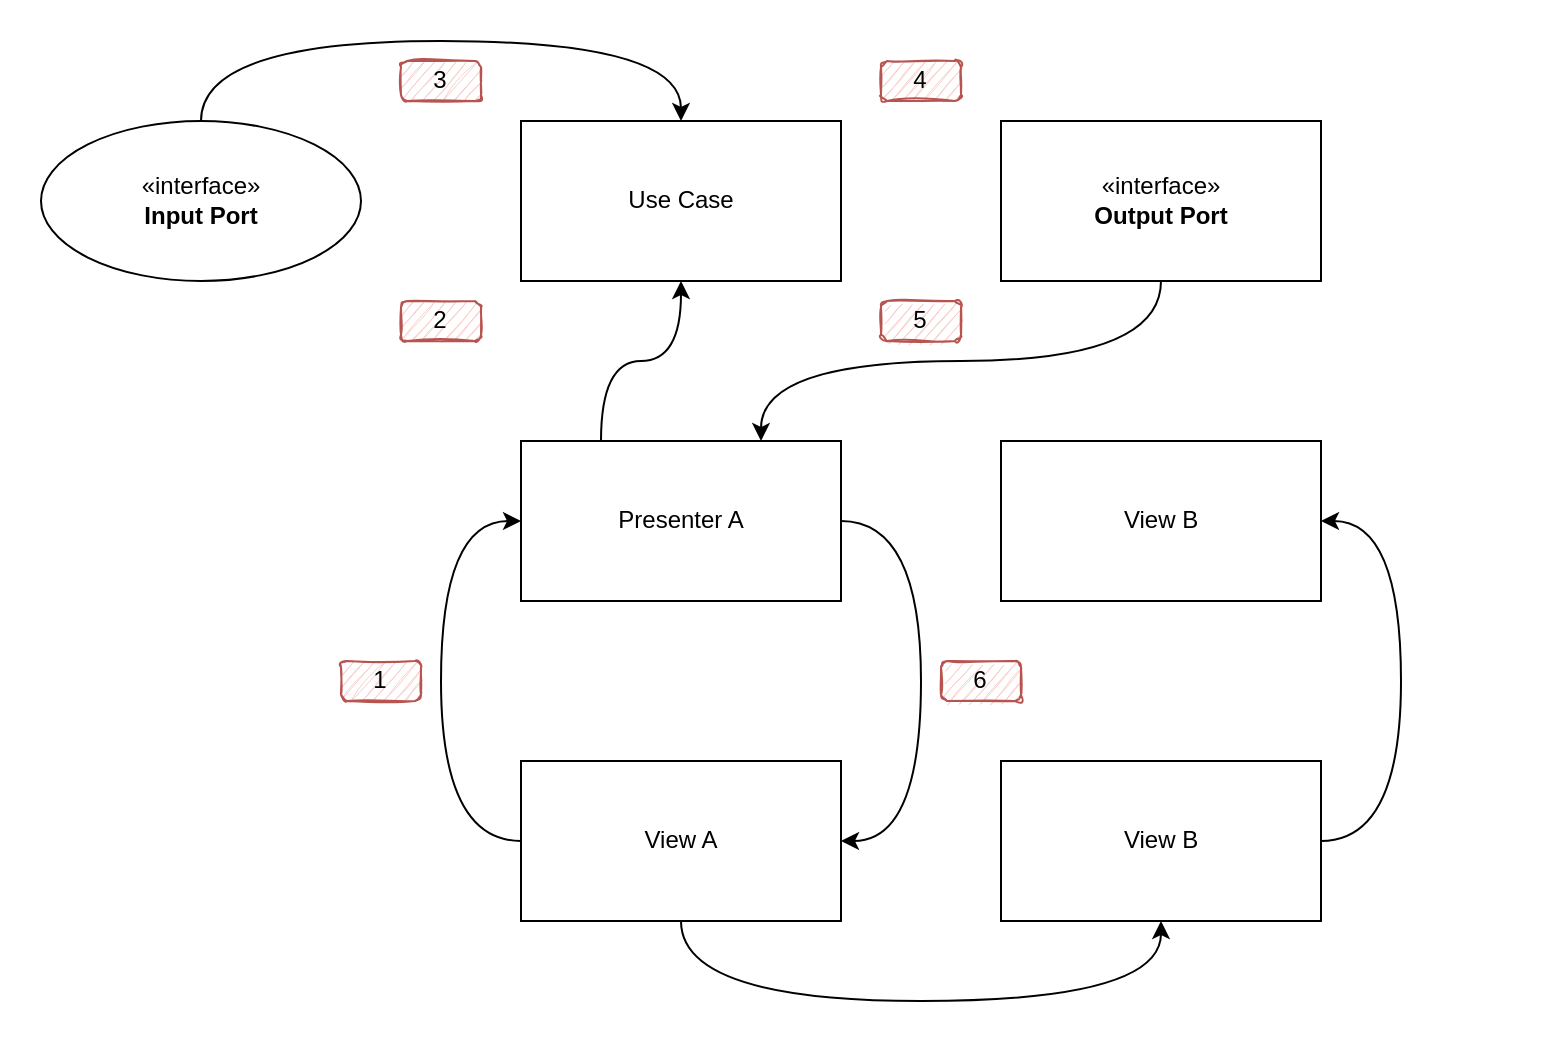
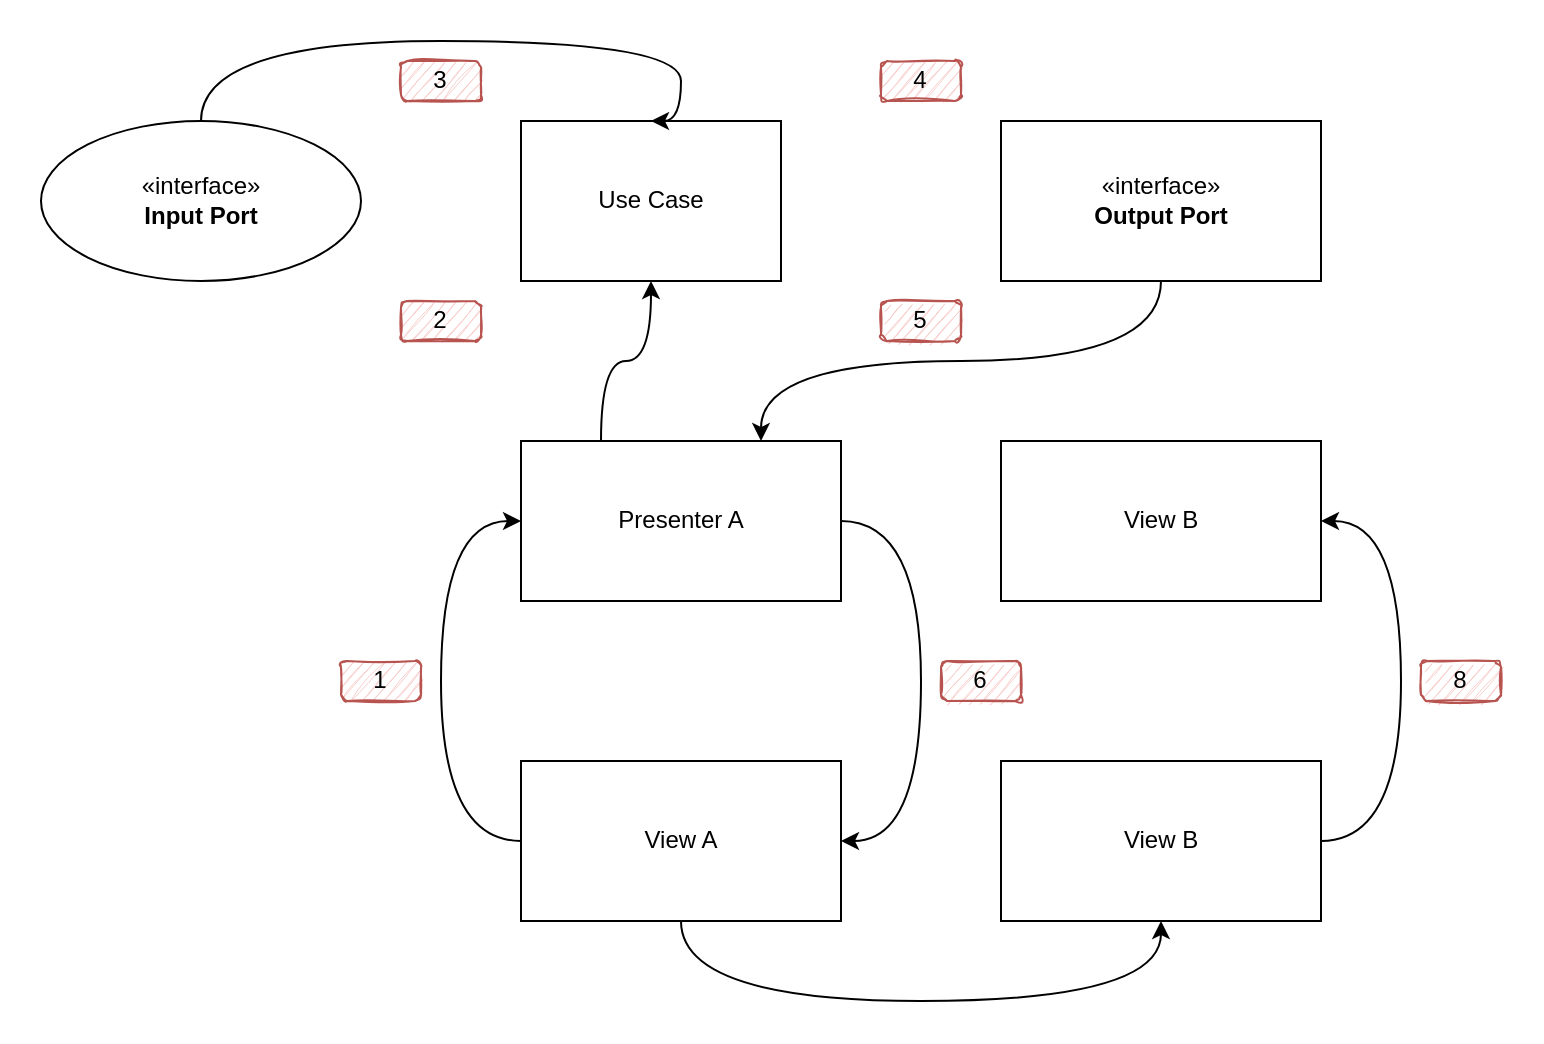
node "Use Case": size 320x160 -> 260x160
node "8": added
